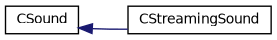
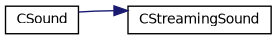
edge "CStreamingSound" -> "CSound": reversed
